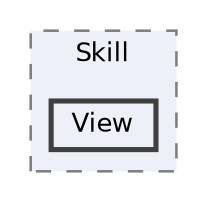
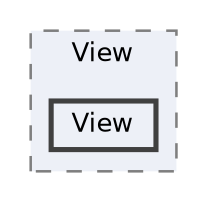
cluster "Skill": label "Skill" -> "View"
